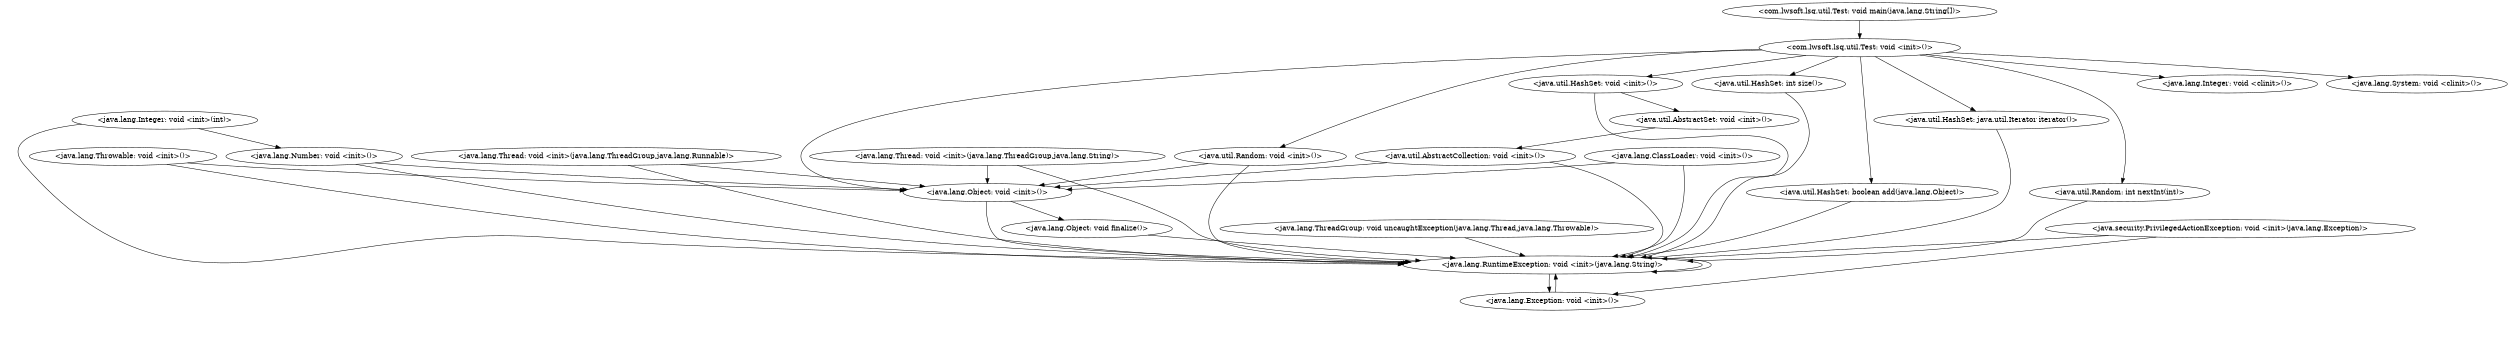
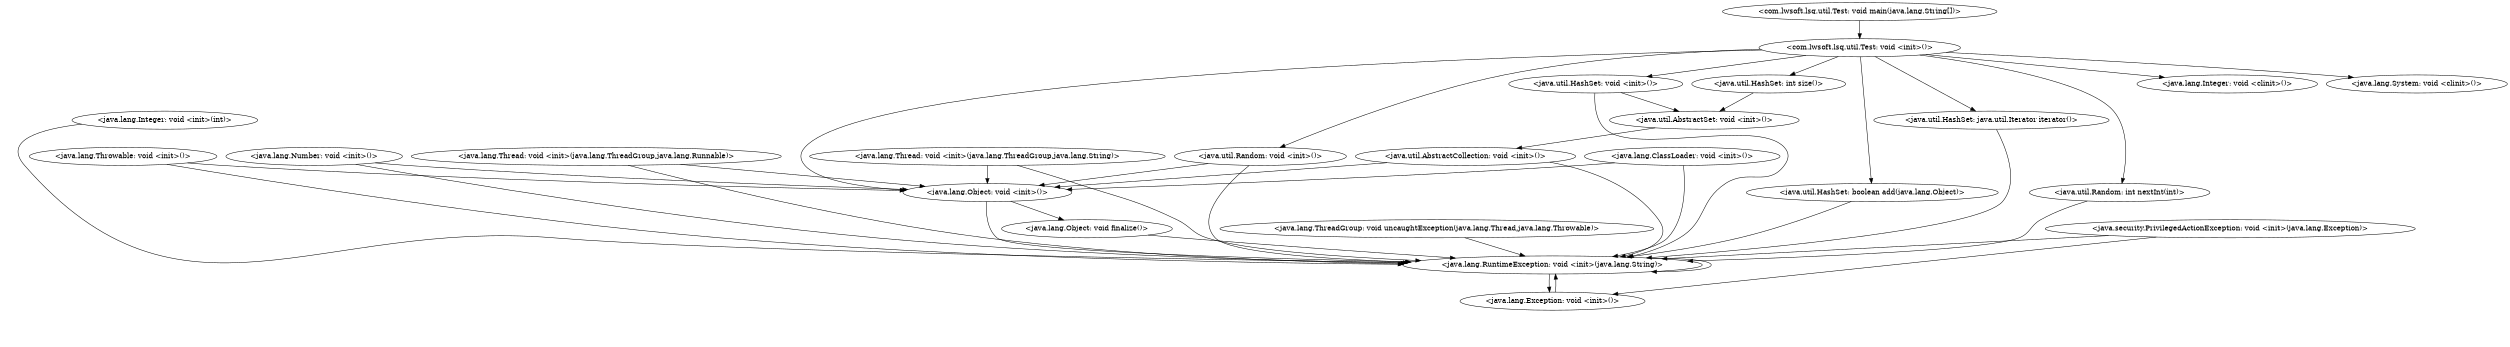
edge "<java.lang.Integer: void <init>(int)>" -> "<java.lang.Number: void <init>()>": removed
edge "<java.util.HashSet: int size()>" -> "<java.lang.RuntimeException: void <init>(java.lang.String)>": now "<java.util.HashSet: int size()>" -> "<java.util.AbstractSet: void <init>()>"
